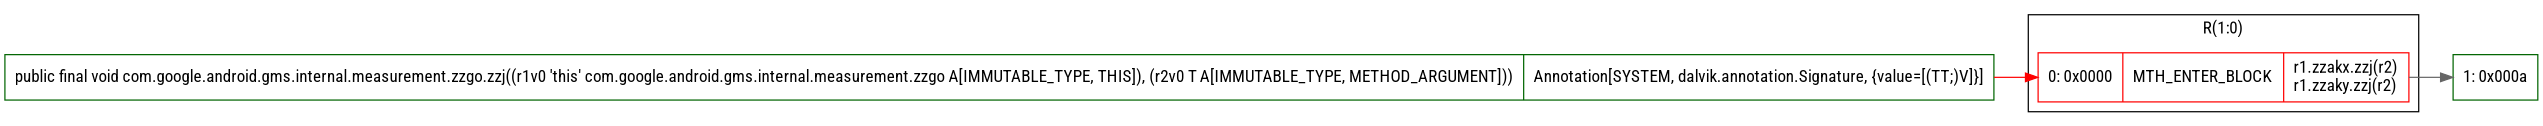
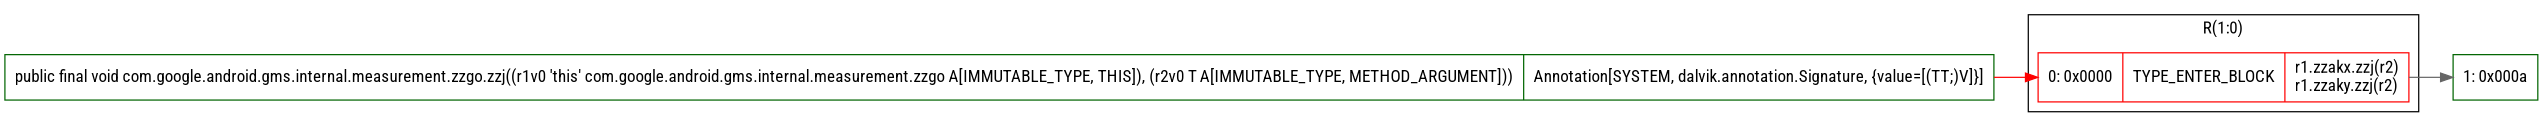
node "0: 0x0000": text "MTH_ENTER_BLOCK" -> "TYPE_ENTER_BLOCK"
